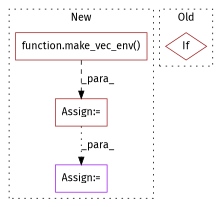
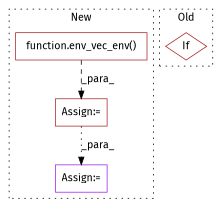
node "function.make_vec_env()": label "function.make_vec_env()" -> "function.env_vec_env()"
